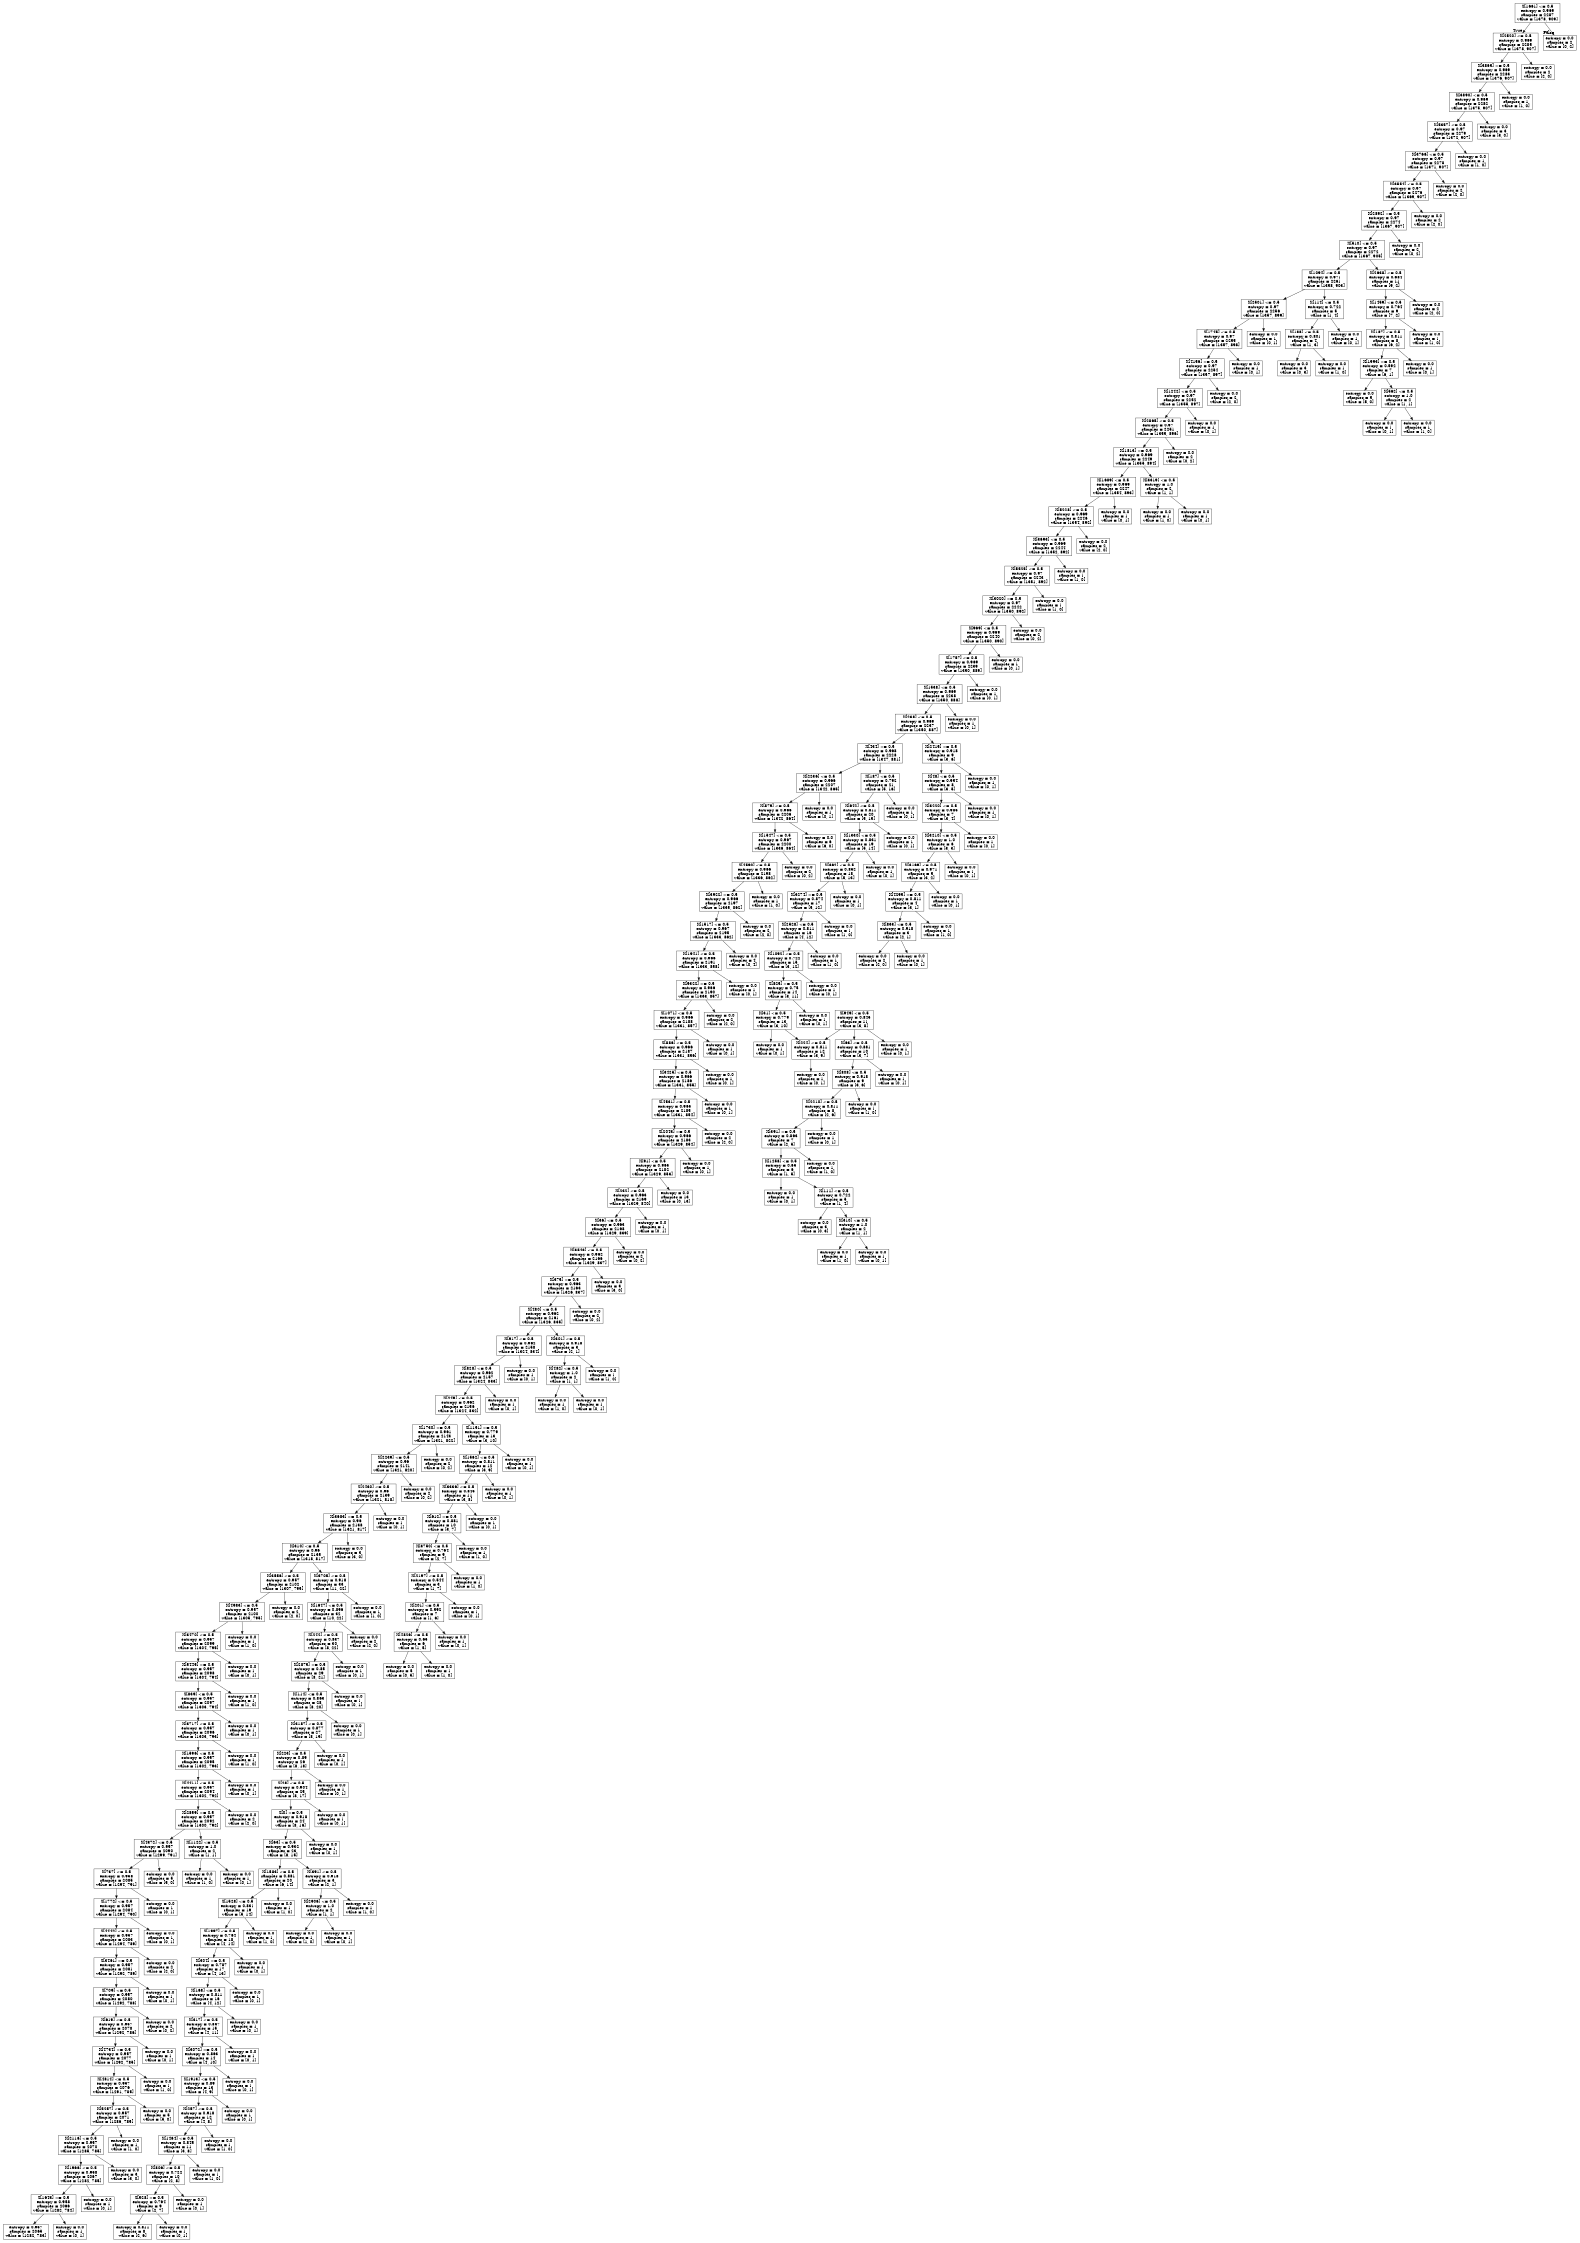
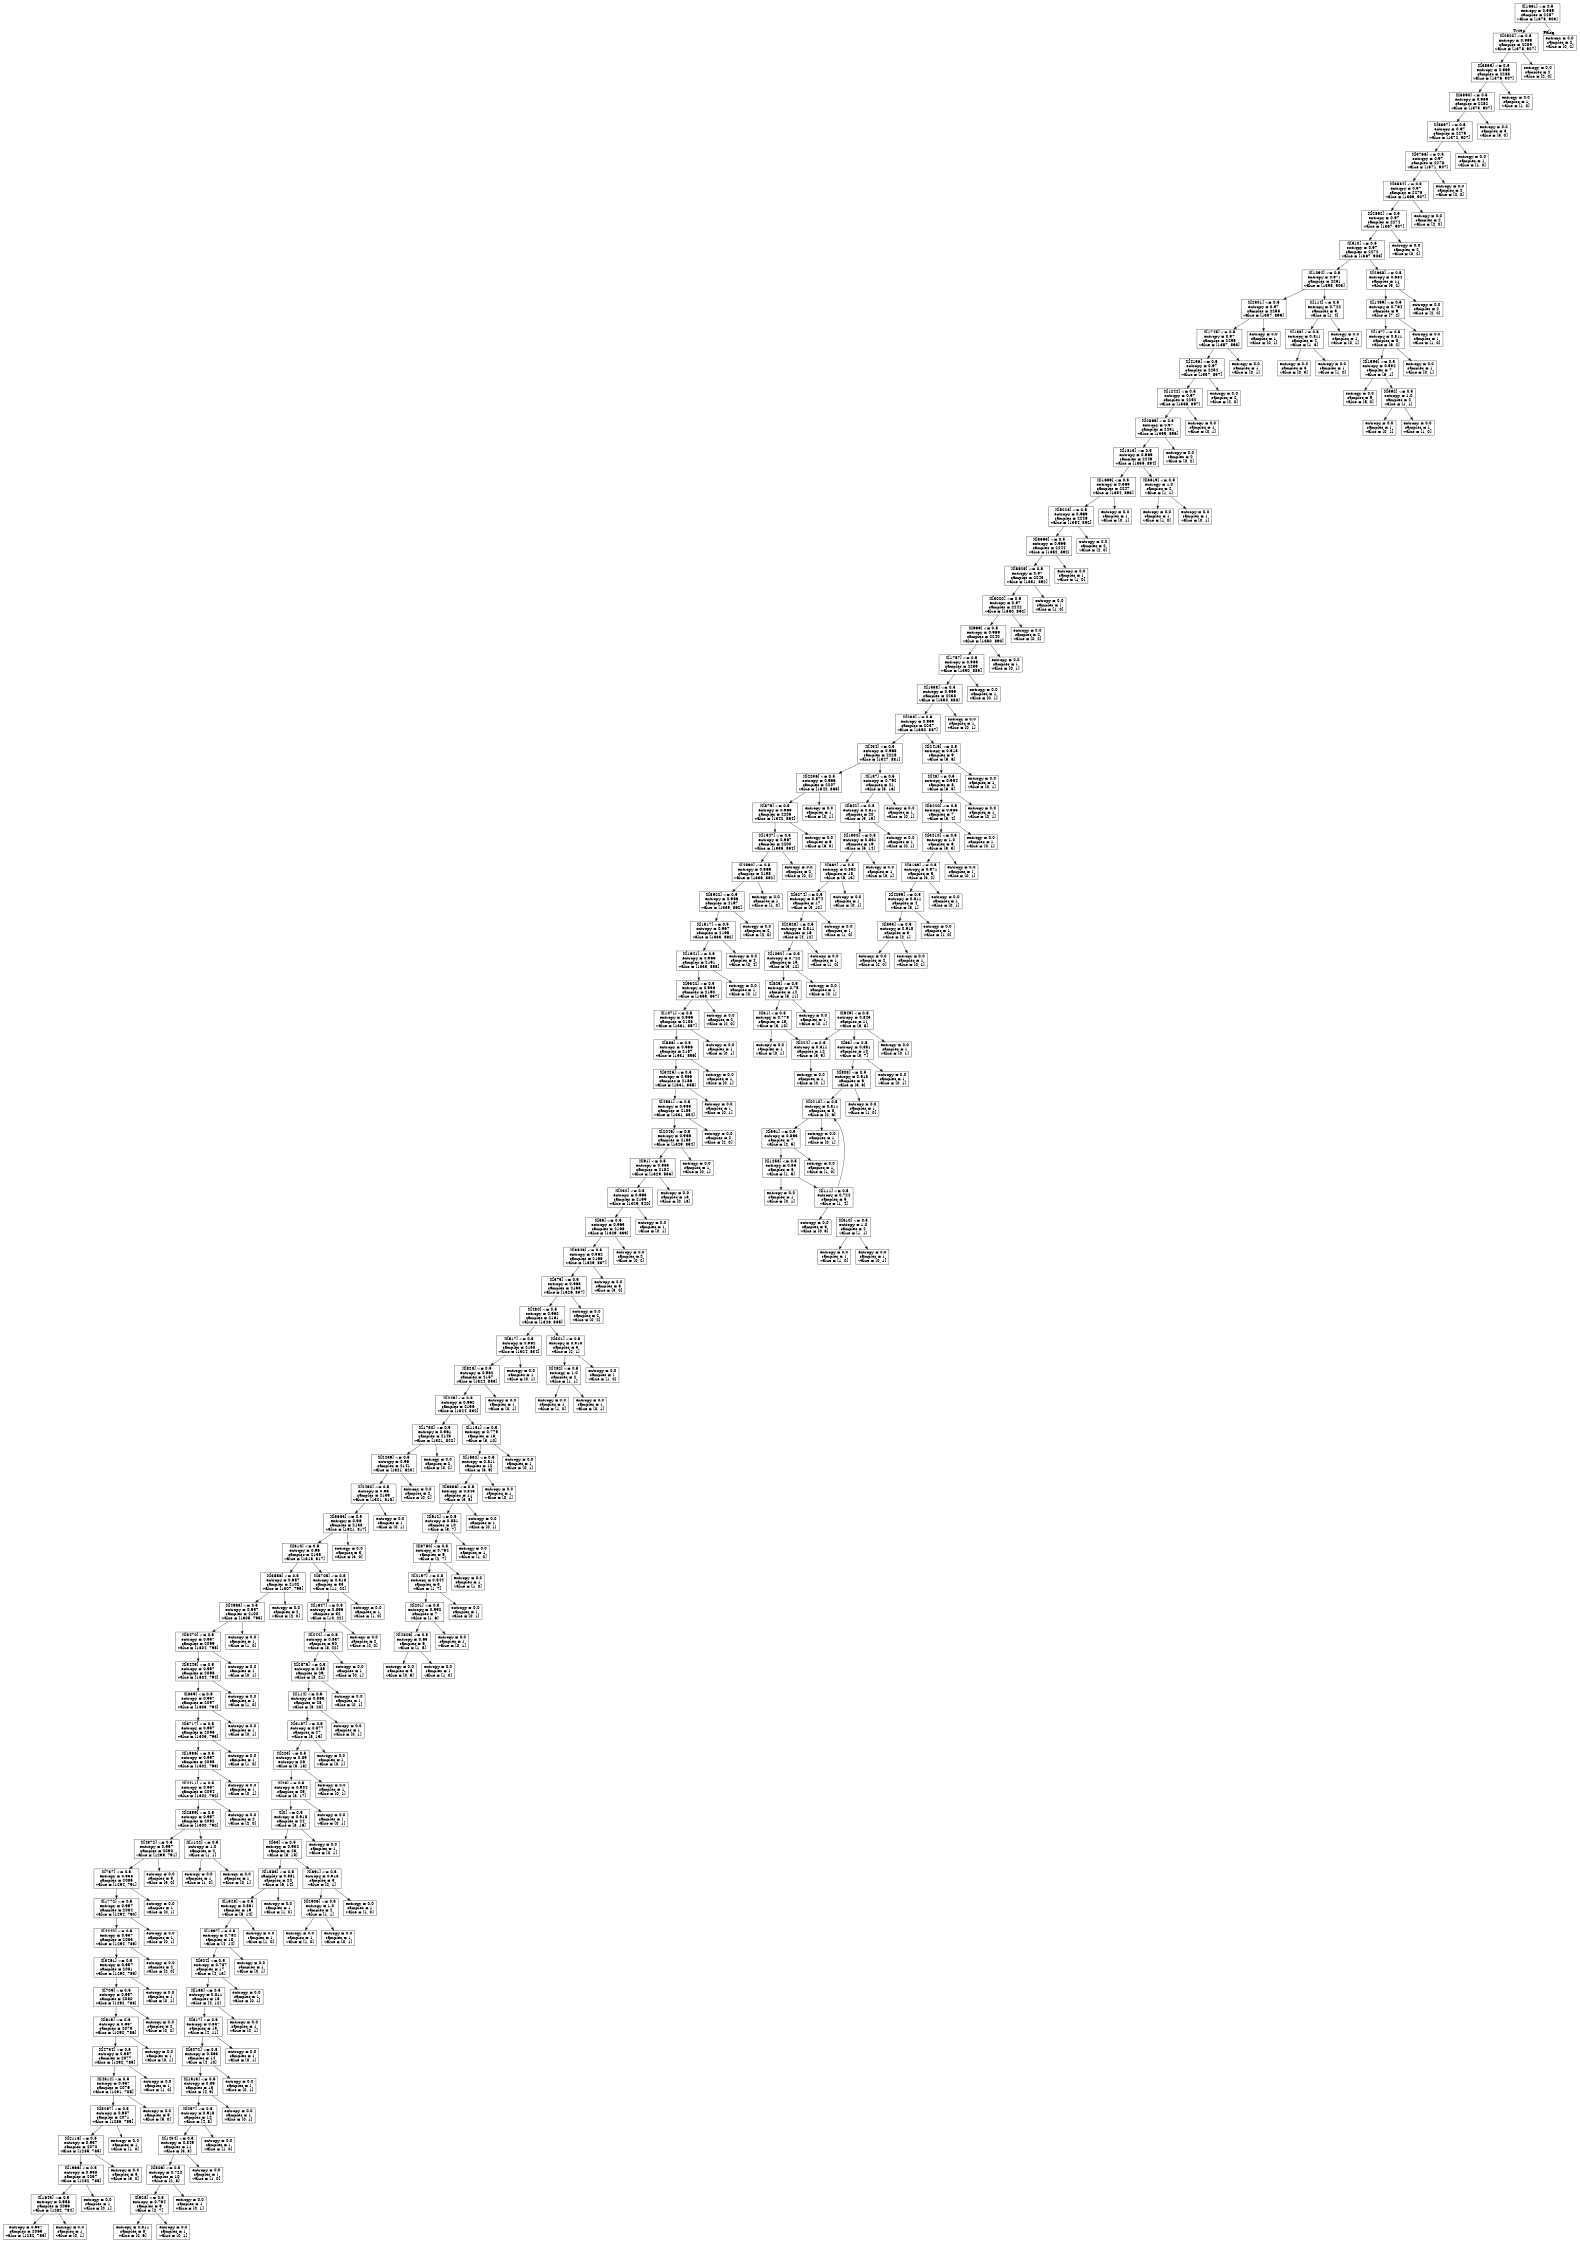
node "X[188] <= 0.5 entropy = 0.801 samples = 4 value = [1, 3]": label "X[188] <= 0.5 entropy = 0.801 samples = 4 value = [1, 3]" -> "X[188] <= 0.5 entropy = 0.811 samples = 4 value = [1, 3]"
edge "X[111] <= 0.5 entropy = 0.722 samples = 5 value = [1, 4]" -> "X[310] <= 0.5 entropy = 1.0 samples = 2 value = [1, 1]": now "X[111] <= 0.5 entropy = 0.722 samples = 5 value = [1, 4]" -> "X[2210] <= 0.5 entropy = 0.811 samples = 8 value = [2, 6]"
